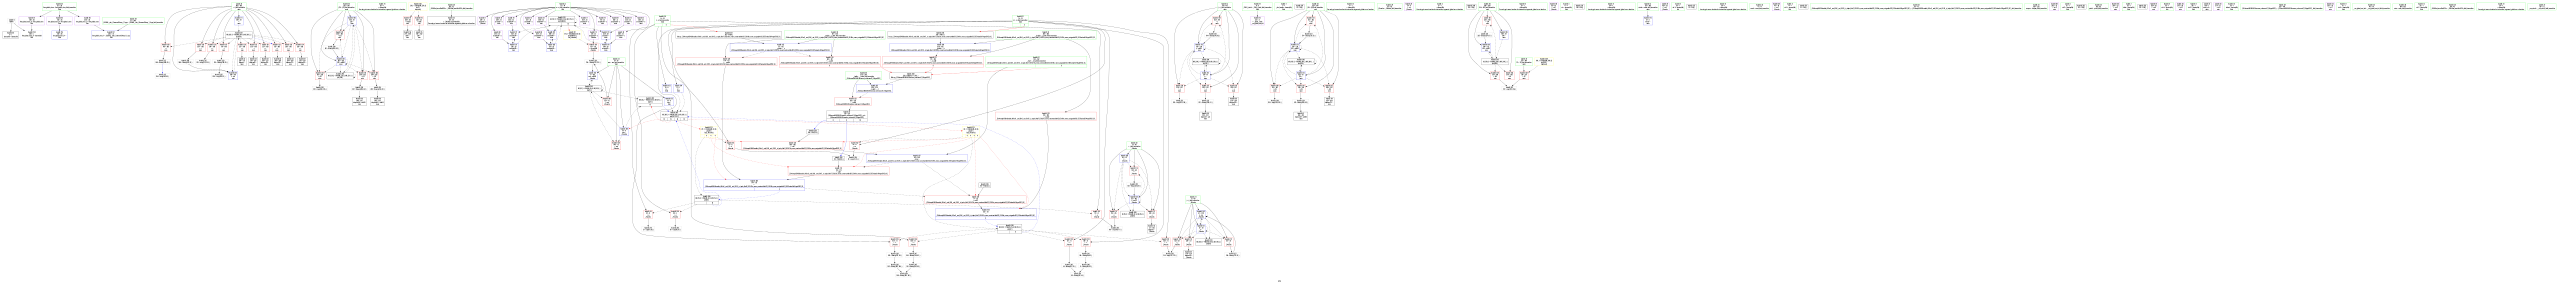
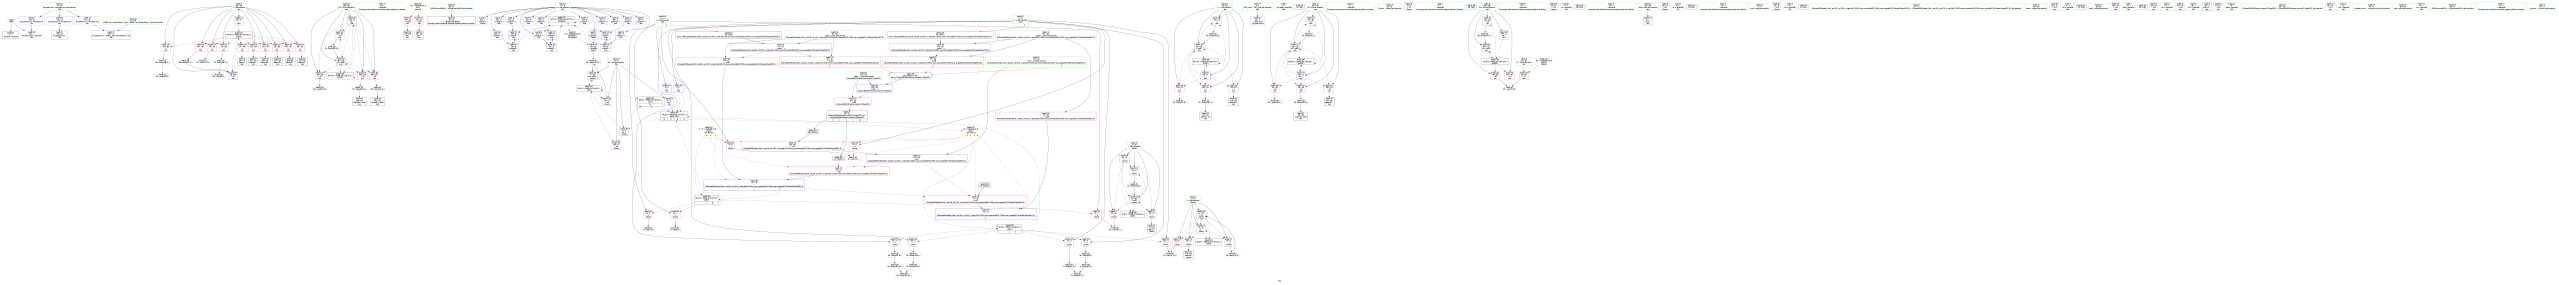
edge "NodeID: 291" -> "NodeID: 181": now "NodeID: 291" -> "NodeID: 84"
